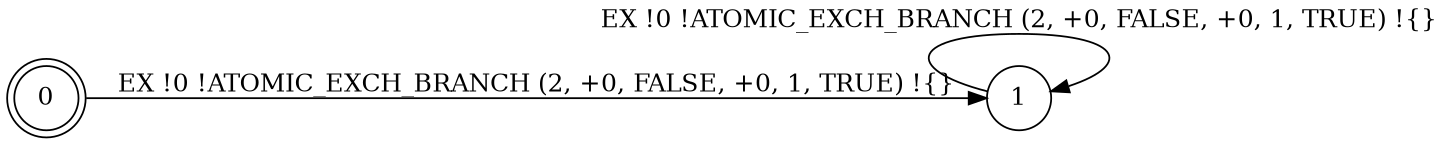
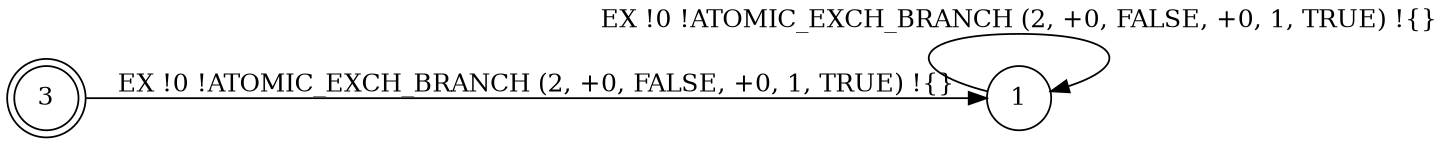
node "0": label "0" -> "3"
